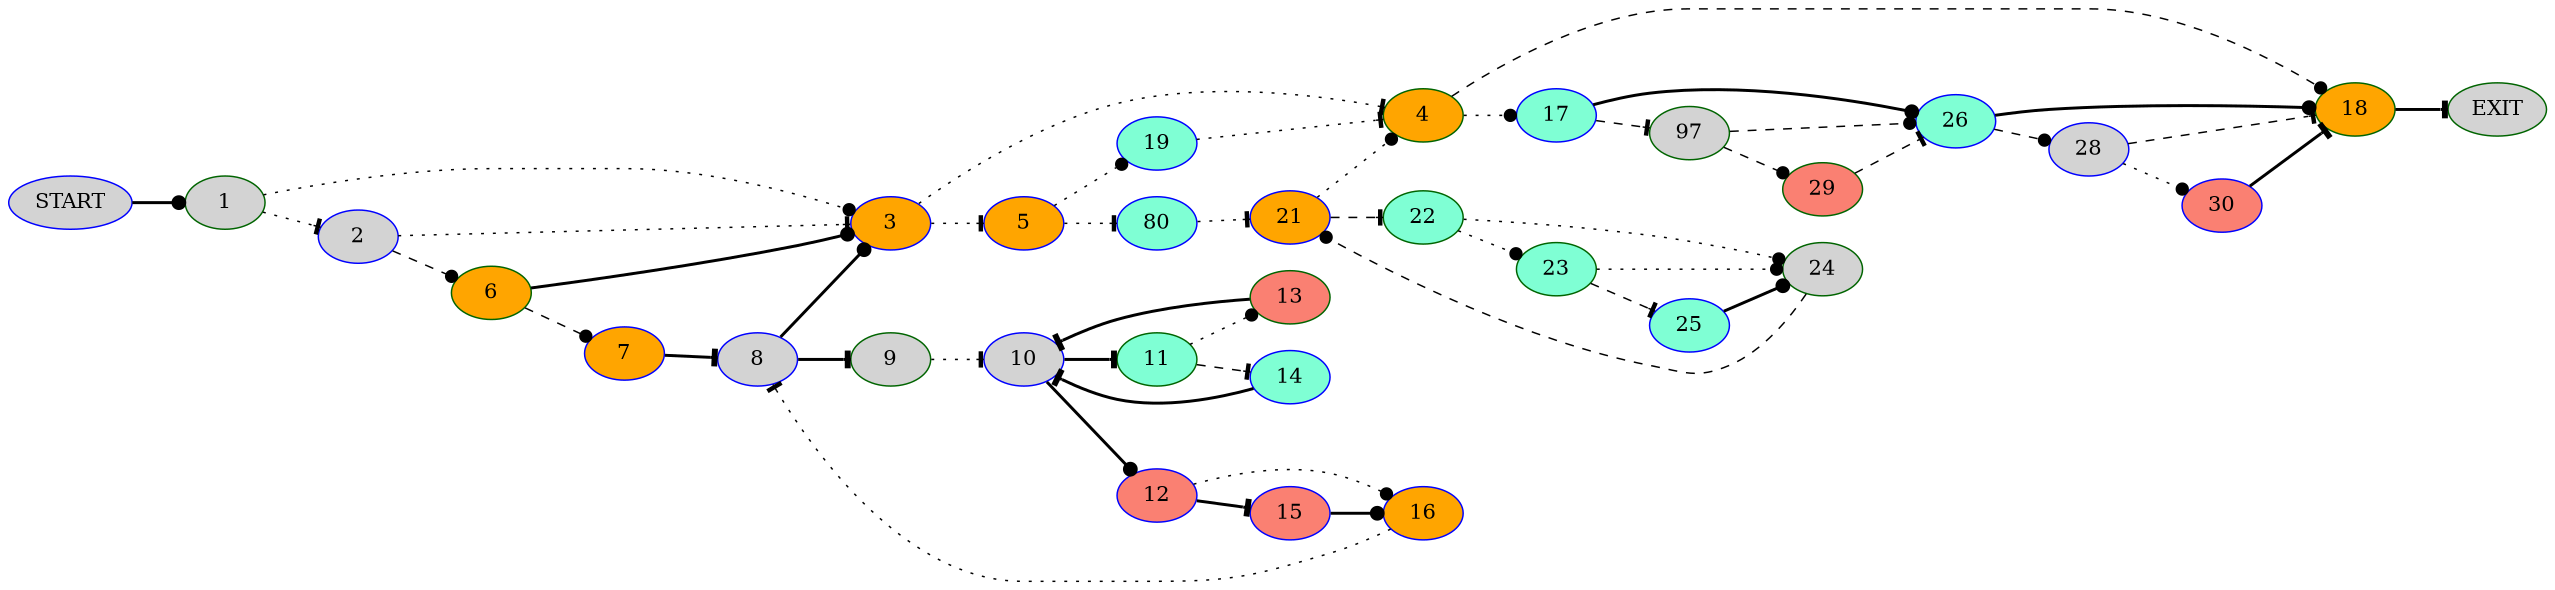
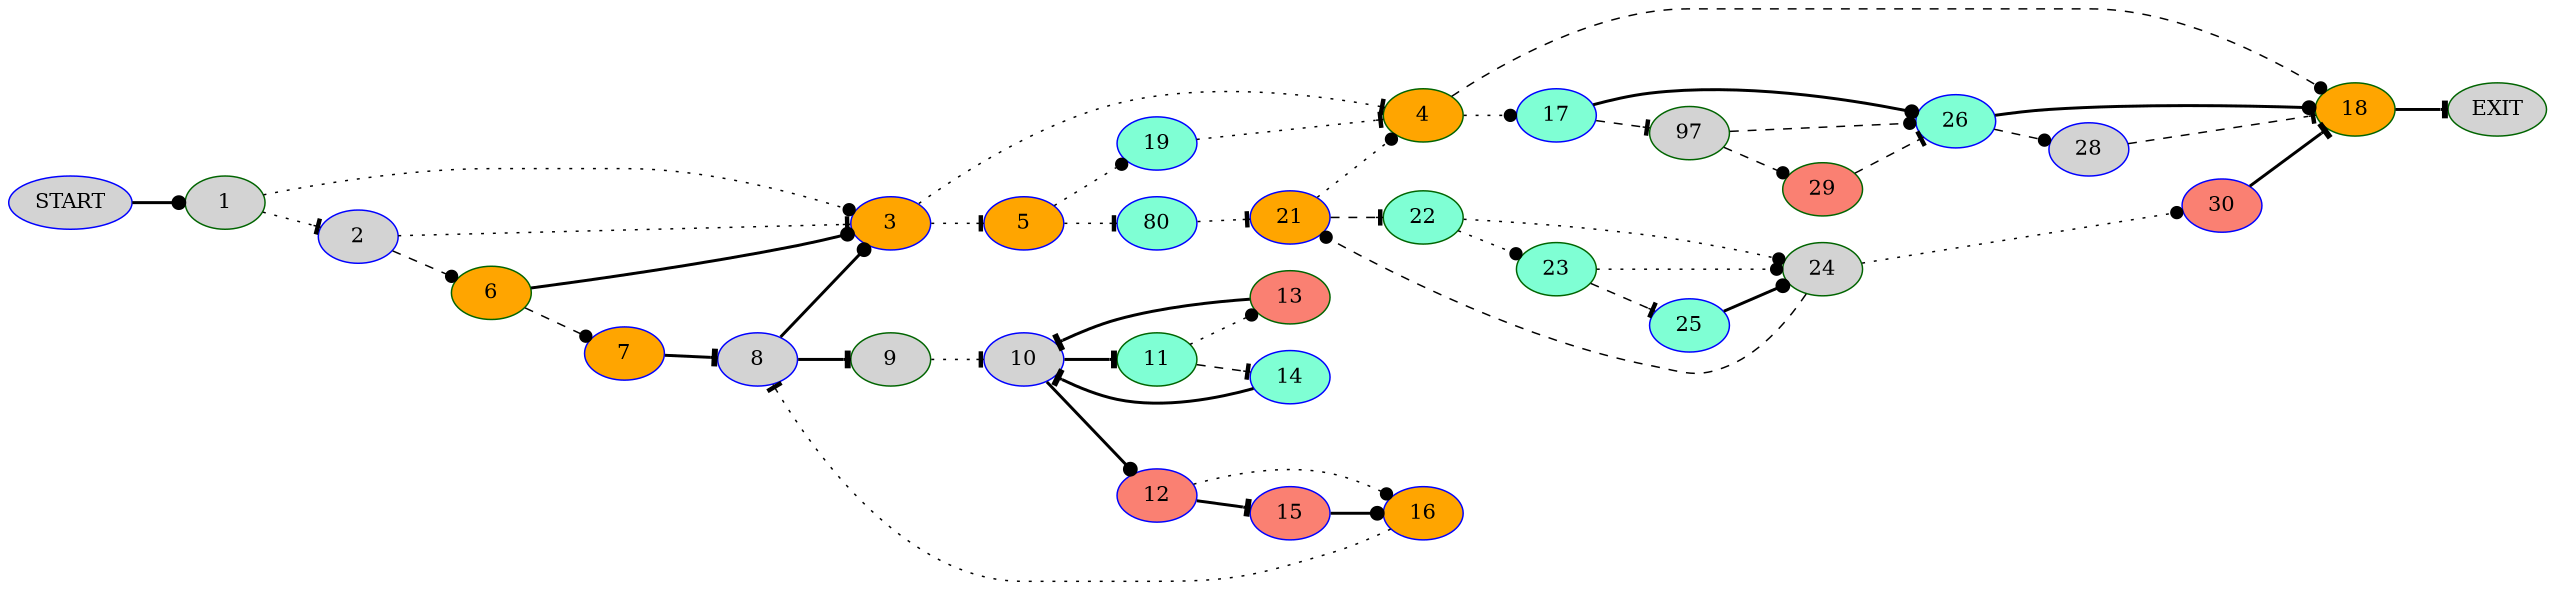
edge "28" -> "30": now "24" -> "30"
